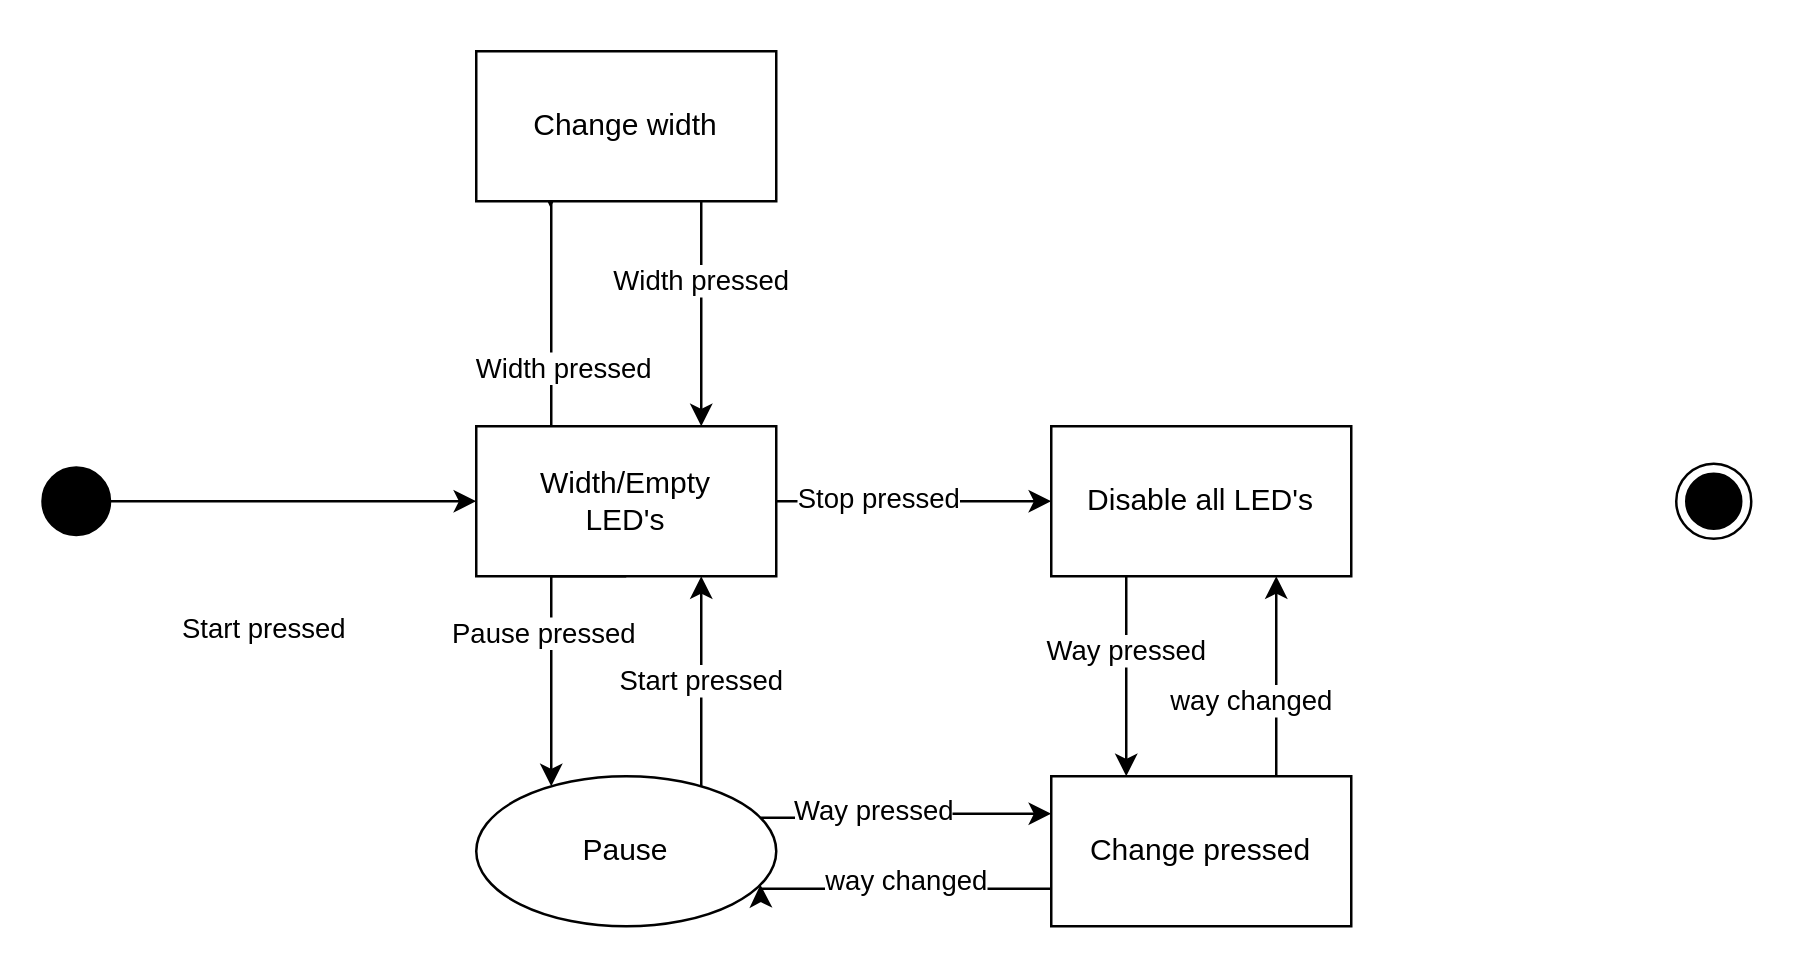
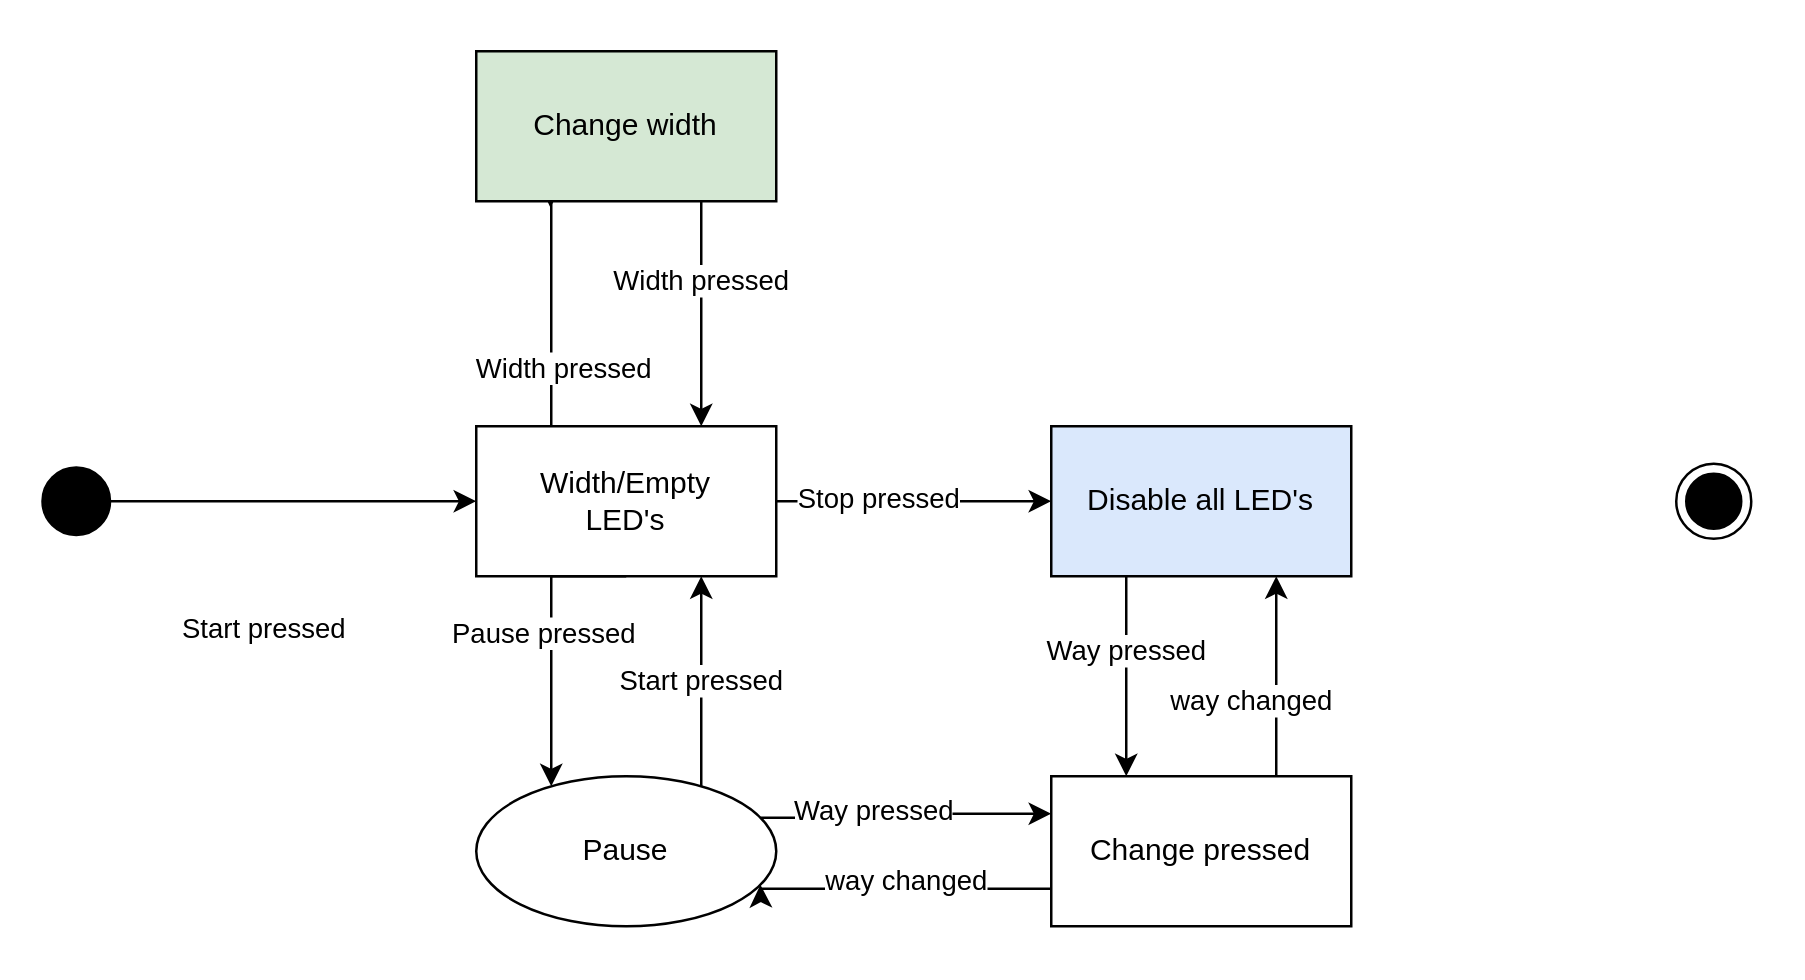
node "Change width": fillcolor #ffffff -> #d5e8d4
node "Disable all LED's": fillcolor #ffffff -> #dae8fc
